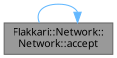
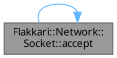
node "Flakkari::Network:: Network::accept": label "Flakkari::Network:: Network::accept" -> "Flakkari::Network:: Socket::accept"
